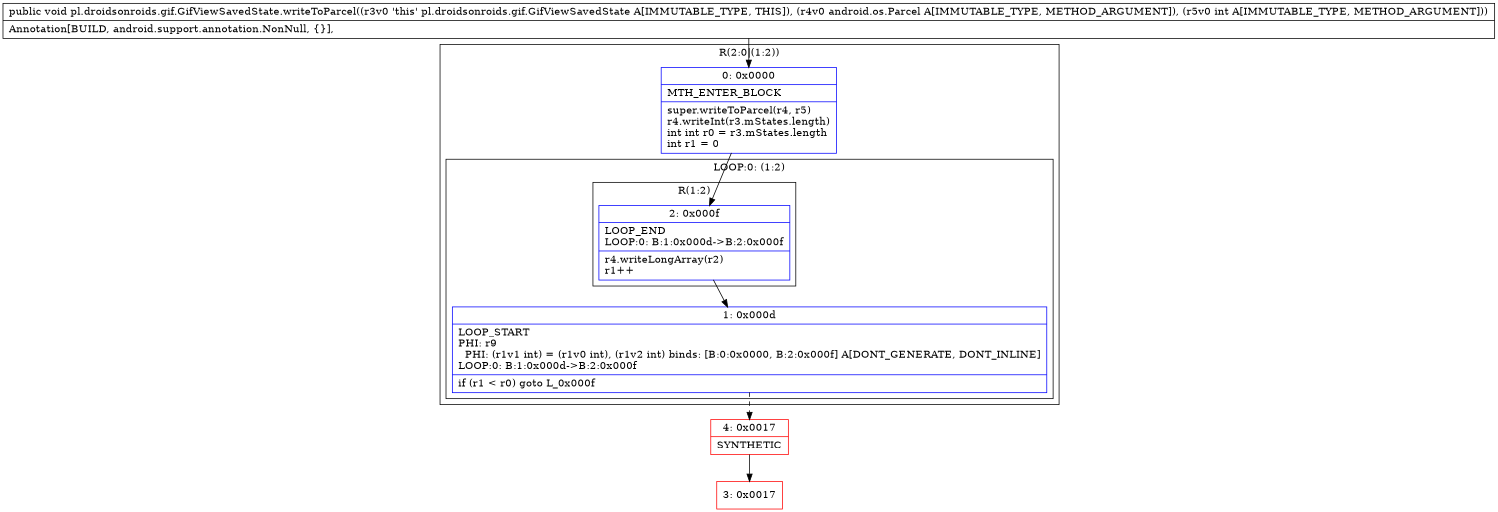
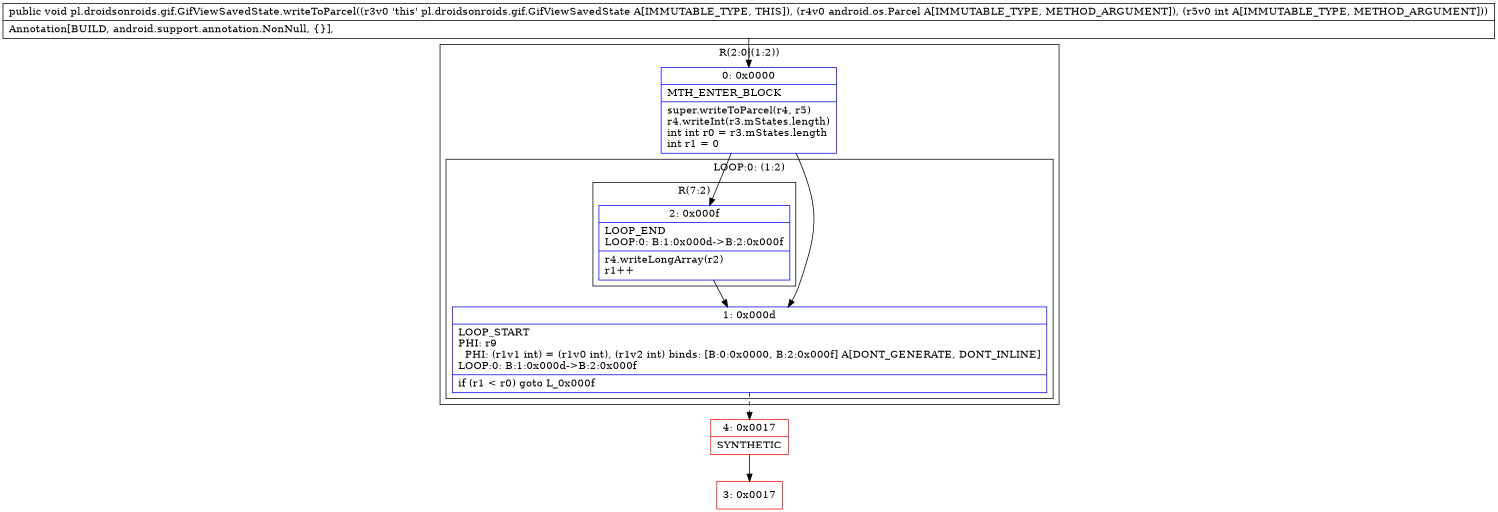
cluster "R(1:2)": label "R(1:2)" -> "R(7:2)"
edge "0: 0x0000" -> "1: 0x000d": added
